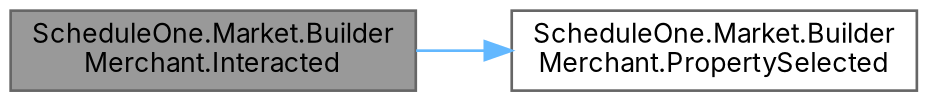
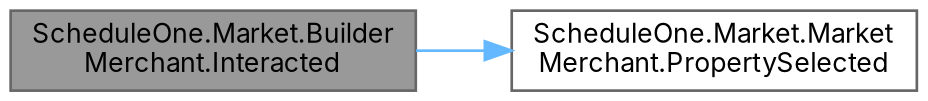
node "ScheduleOne.Market.Builder Merchant.PropertySelected": label "ScheduleOne.Market.Builder Merchant.PropertySelected" -> "ScheduleOne.Market.Market Merchant.PropertySelected"
